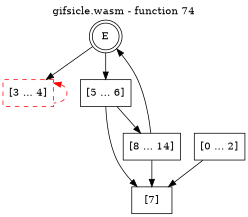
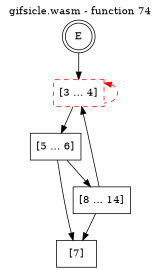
edge "E" -> "[5 ... 6]": now "[3 ... 4]" -> "[5 ... 6]"
edge "[8 ... 14]" -> "E": now "[8 ... 14]" -> "[3 ... 4]"
node "[0 ... 2]": removed
